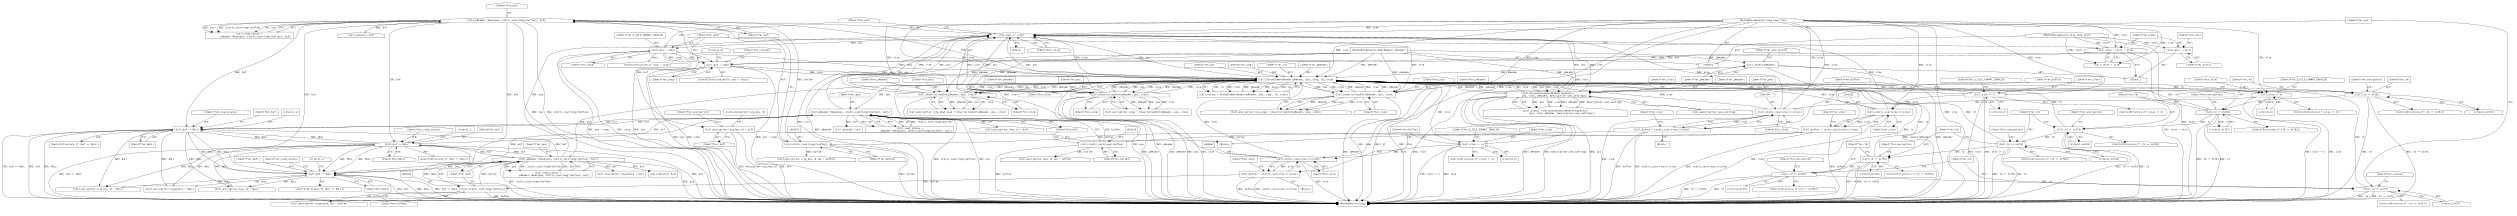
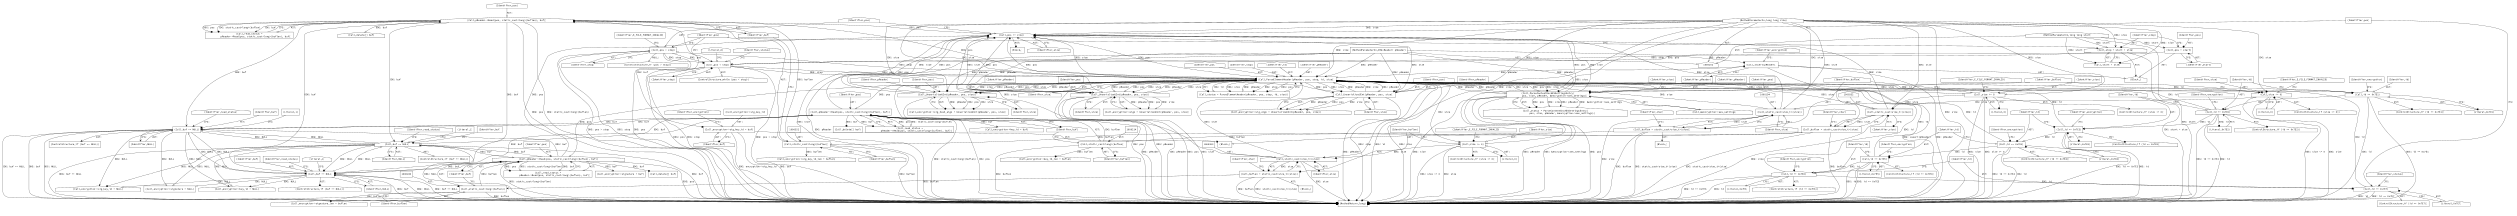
edge "(Call,pos += size)" -> "(Call,pos > stop)": removed, label "DDG: pos"
edge "(Literal,0x7E1)" -> "(Call,id == 0x7E1)": arrowhead box -> onormal
